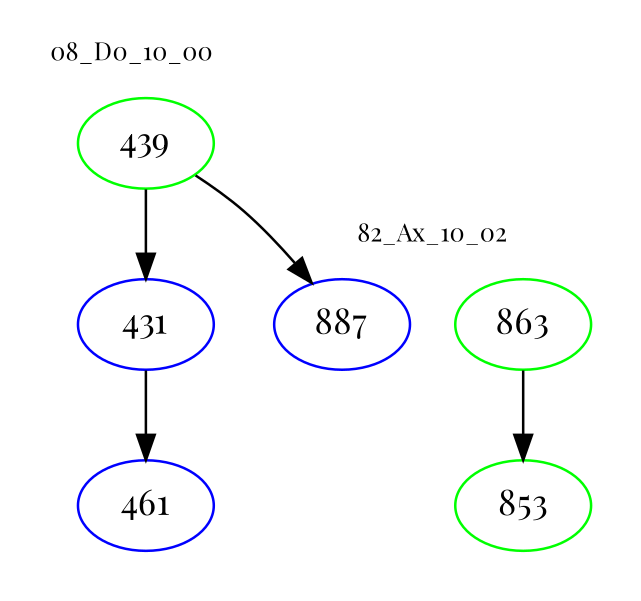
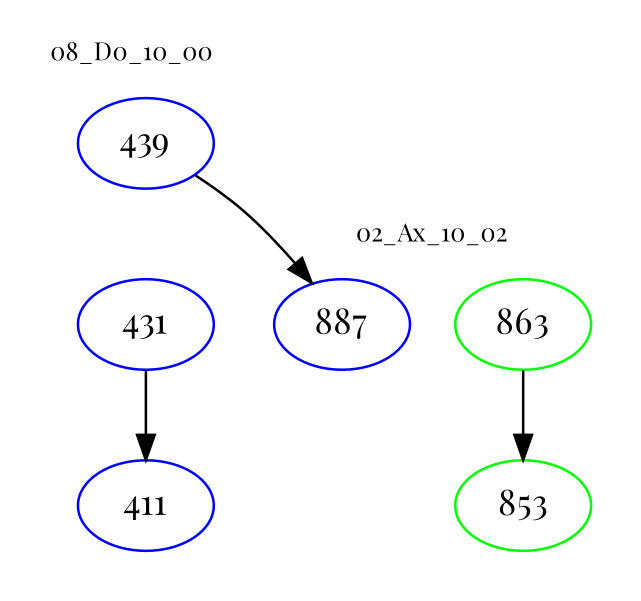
node "439": color green -> blue
edge "439" -> "431": removed
cluster "82_Ax_10_02": label "82_Ax_10_02" -> "02_Ax_10_02"
node "461": label "461" -> "411"
